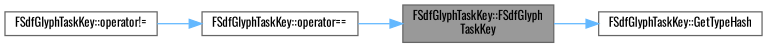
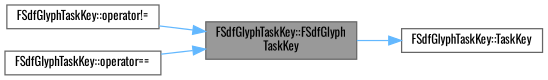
edge "FSdfGlyphTaskKey::operator!=" -> "FSdfGlyphTaskKey::operator==": now "FSdfGlyphTaskKey::operator!=" -> "FSdfGlyphTaskKey::FSdfGlyph TaskKey"
node "FSdfGlyphTaskKey::GetTypeHash": label "FSdfGlyphTaskKey::GetTypeHash" -> "FSdfGlyphTaskKey::TaskKey"
